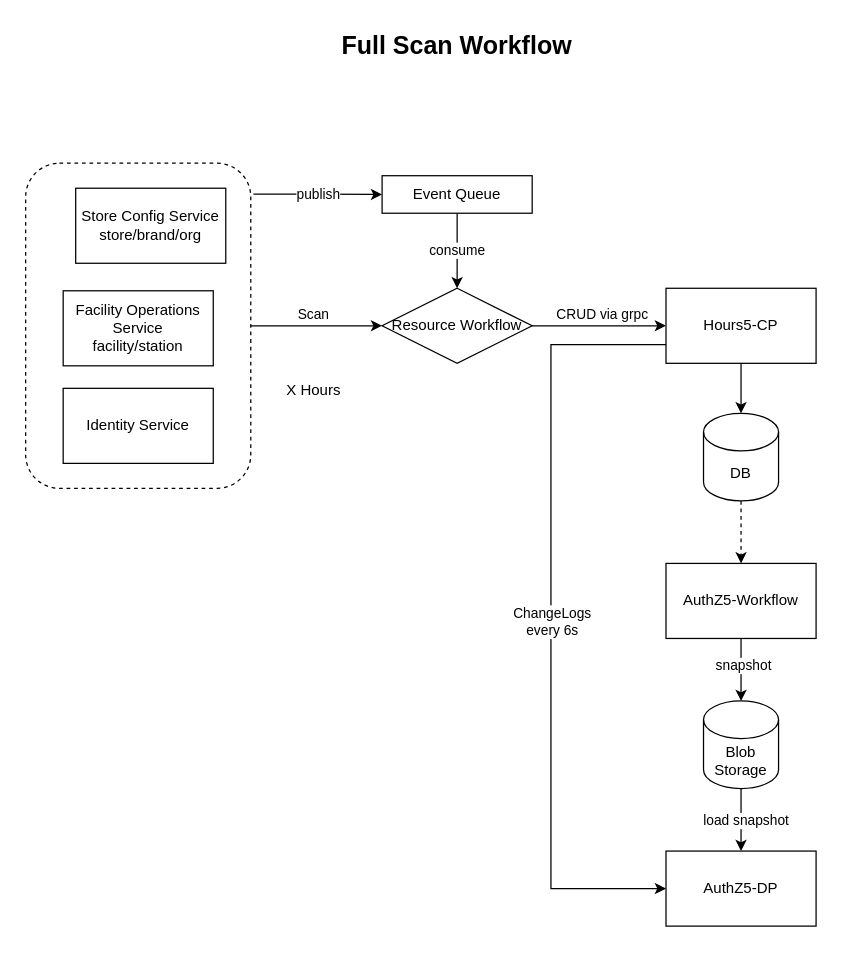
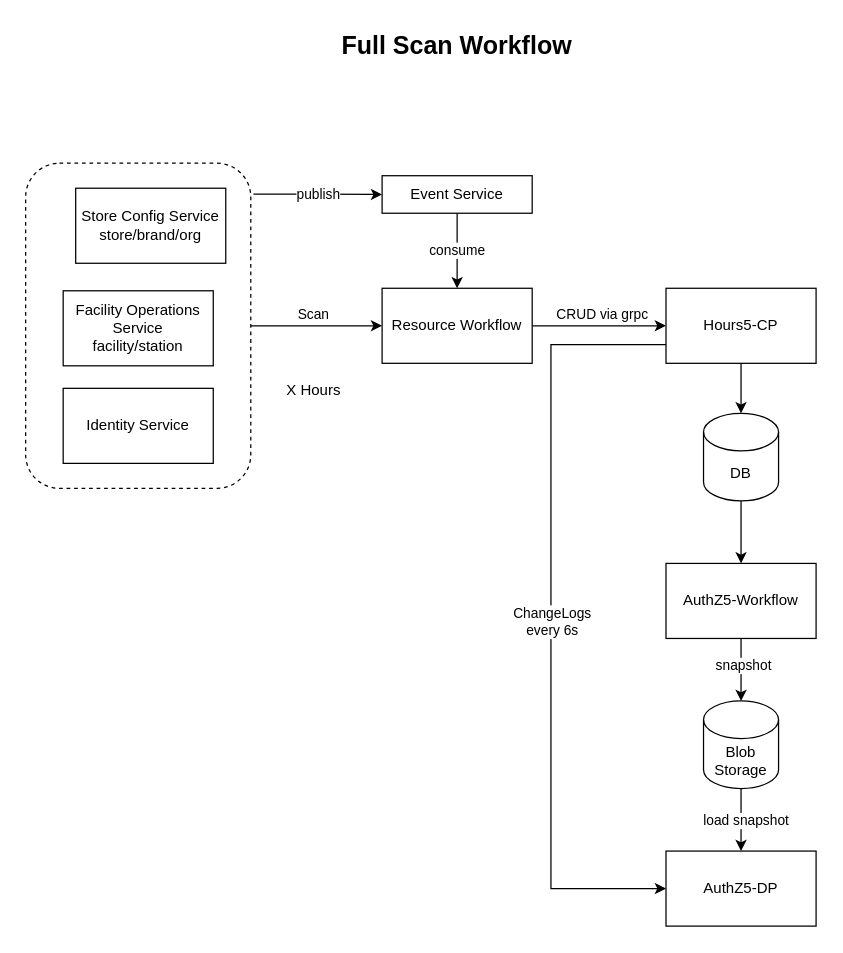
node "Event Queue": label "Event Queue" -> "Event Service"
node "Resource Workflow": shape diamond -> rectangle
edge "DB" -> "AuthZ5-Workflow": style dashed -> solid
